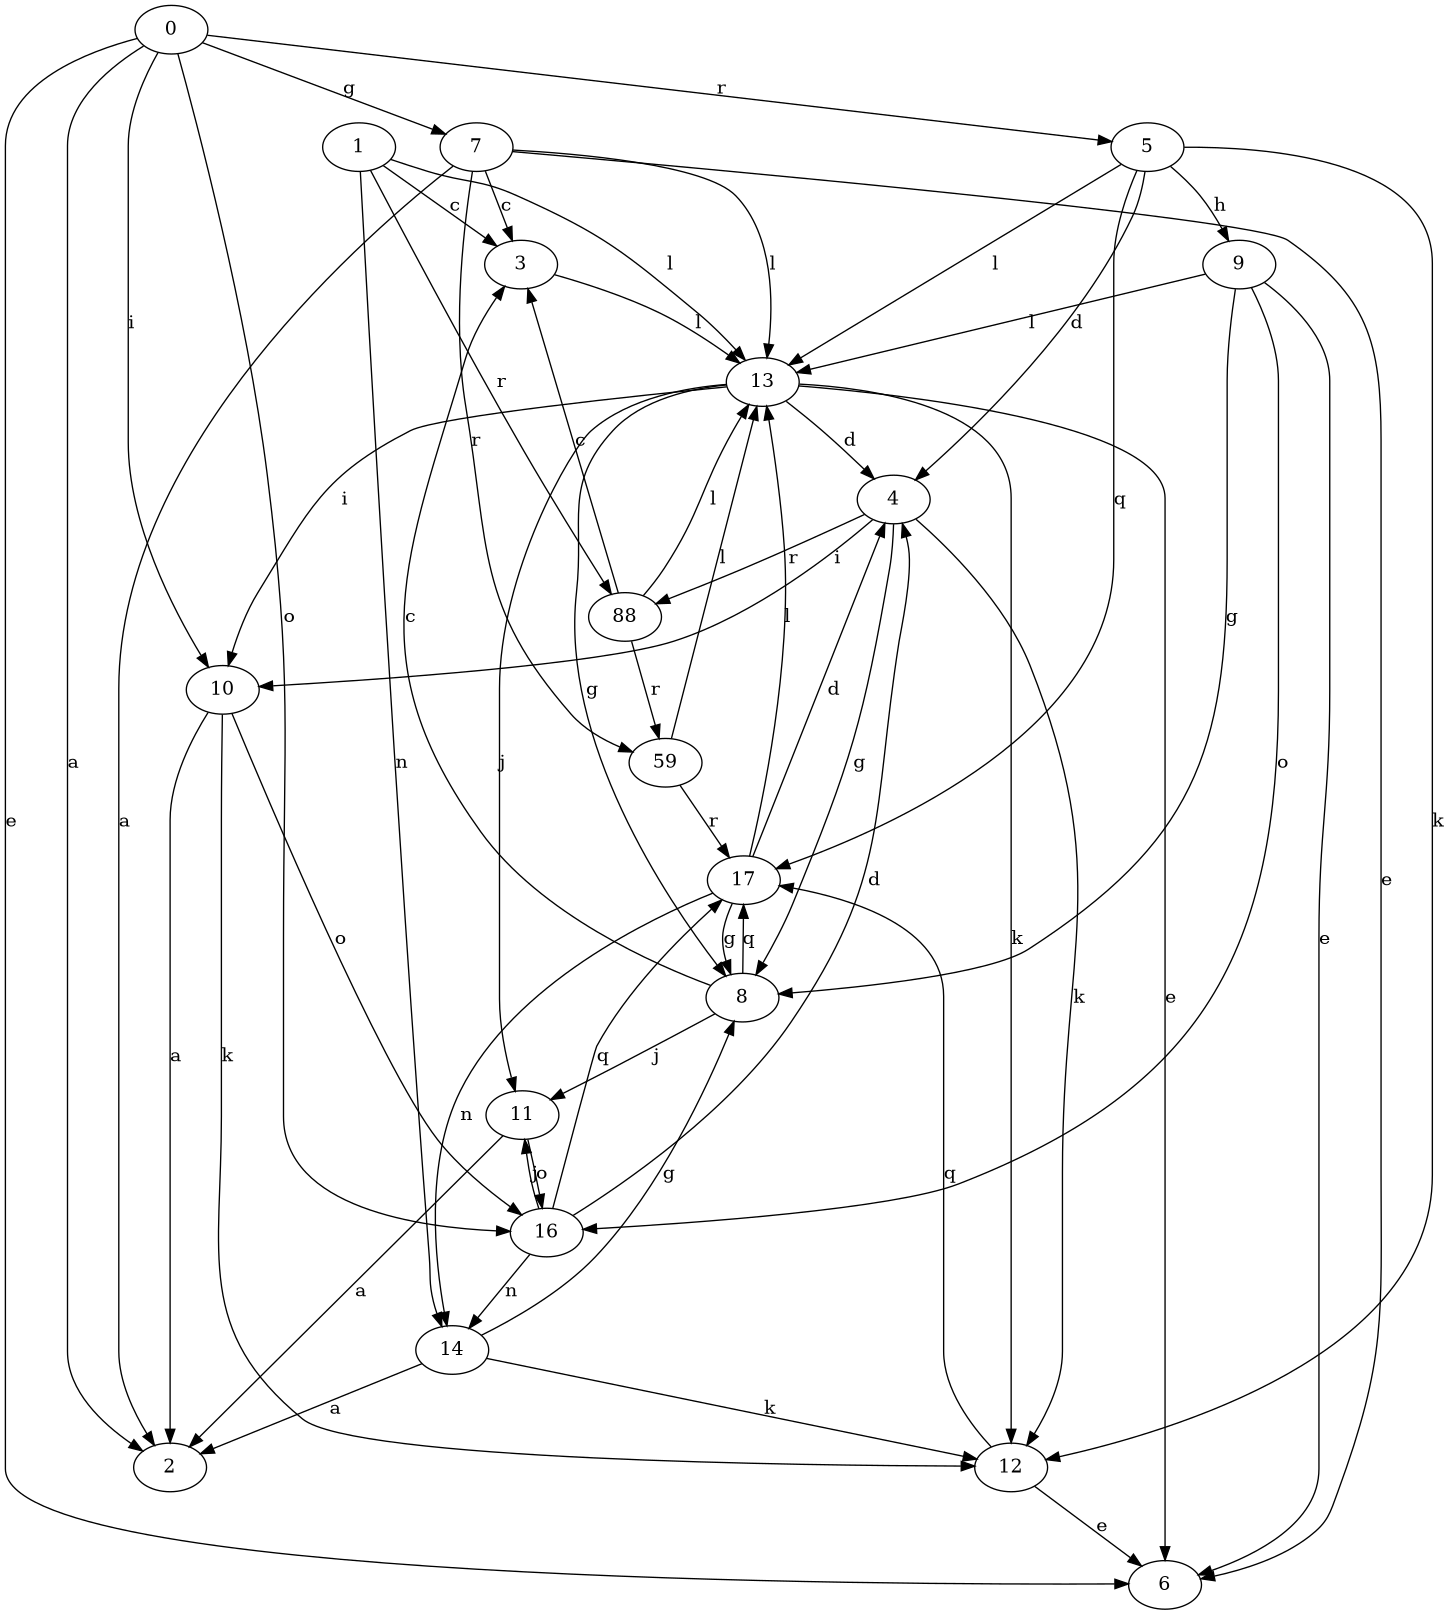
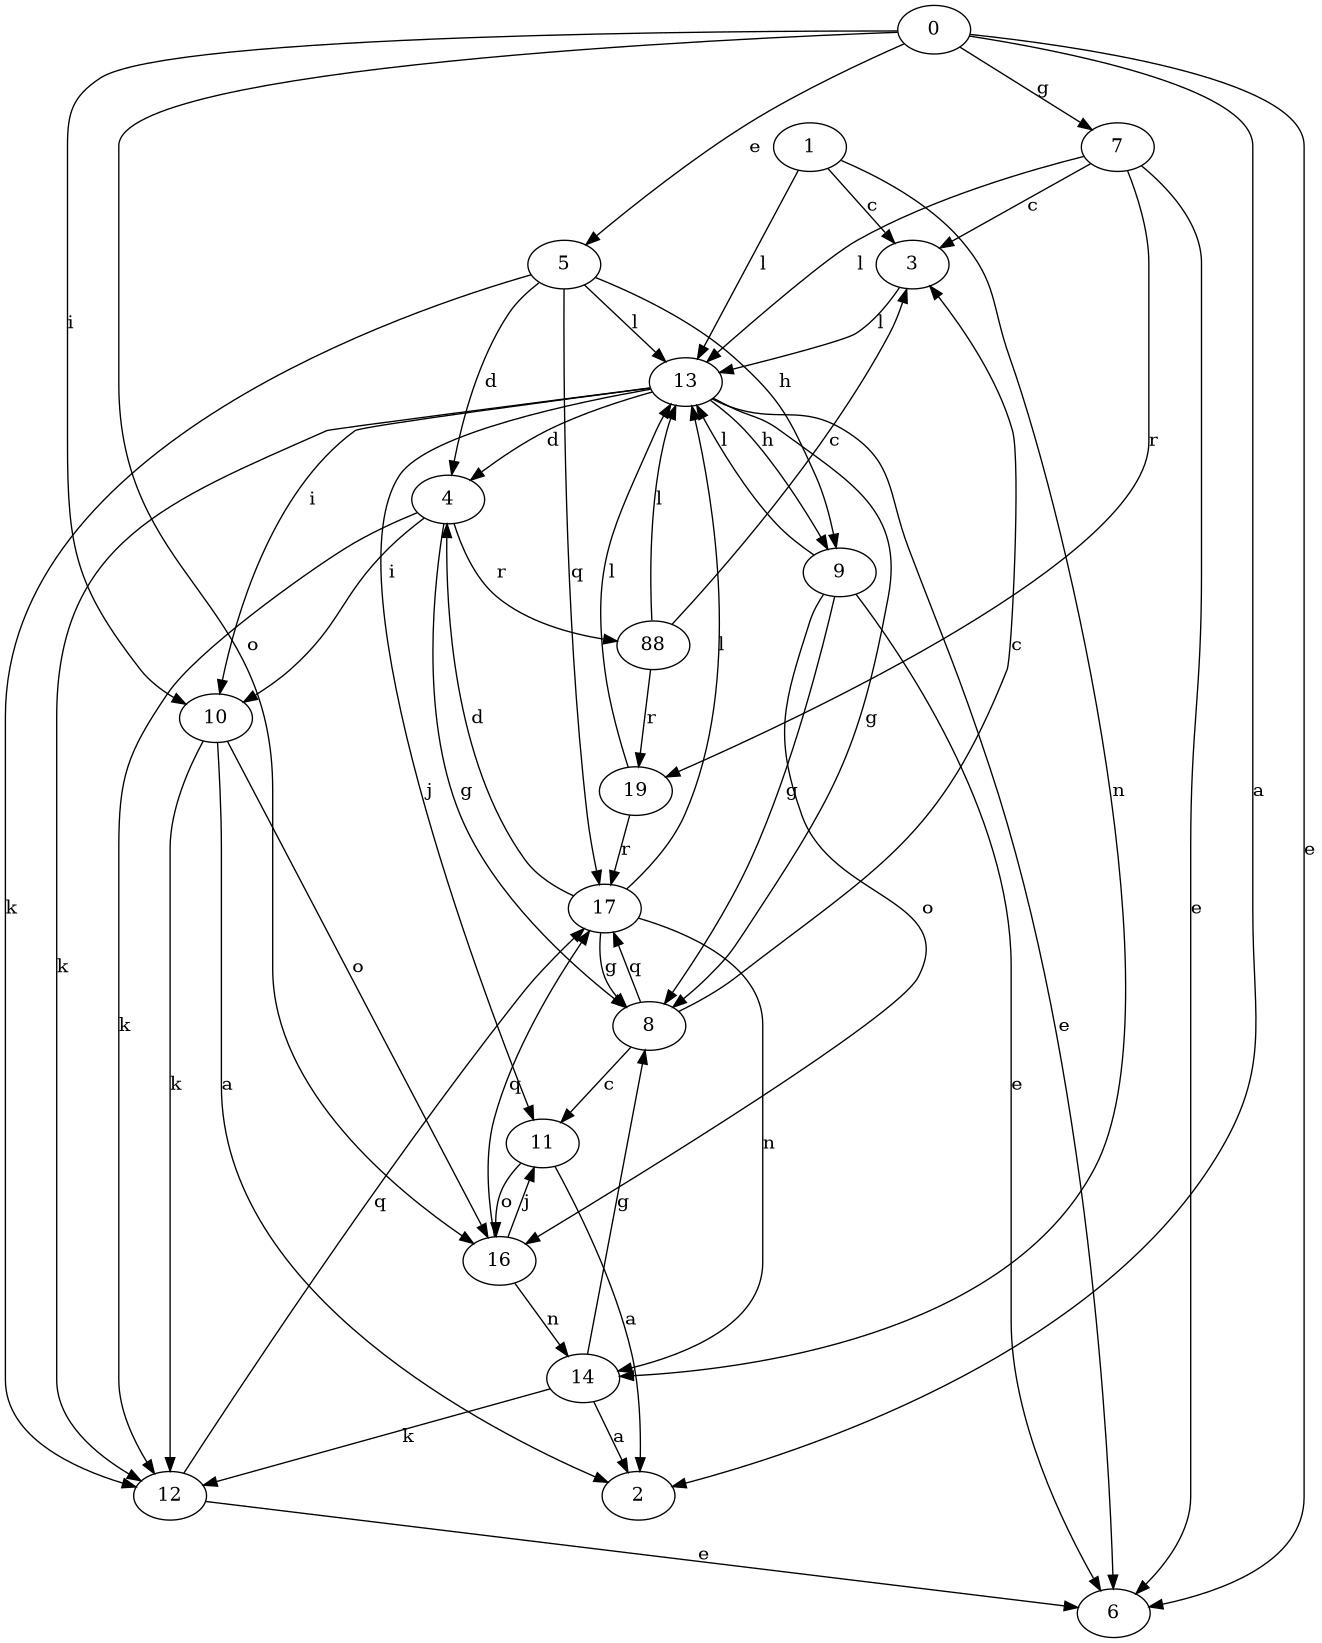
edge "0" -> "5": label "r" -> "e"
edge "1" -> "88": removed, label "r"
edge "13" -> "9": added, label "h"
edge "7" -> "2": removed, label "a"
node "59": label "59" -> "19"
edge "16" -> "4": removed, label "d"
edge "8" -> "11": label "j" -> "c"
